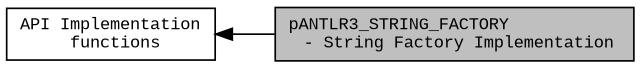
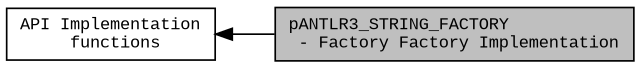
node "pANTLR3_STRING_FACTORY - String Factory Implementation": label "pANTLR3_STRING_FACTORY - String Factory Implementation" -> "pANTLR3_STRING_FACTORY - Factory Factory Implementation"
